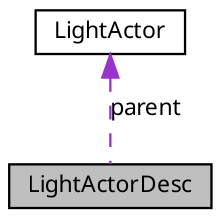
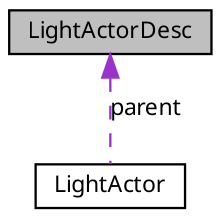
edge "LightActorDesc" -> "LightActor": reversed
